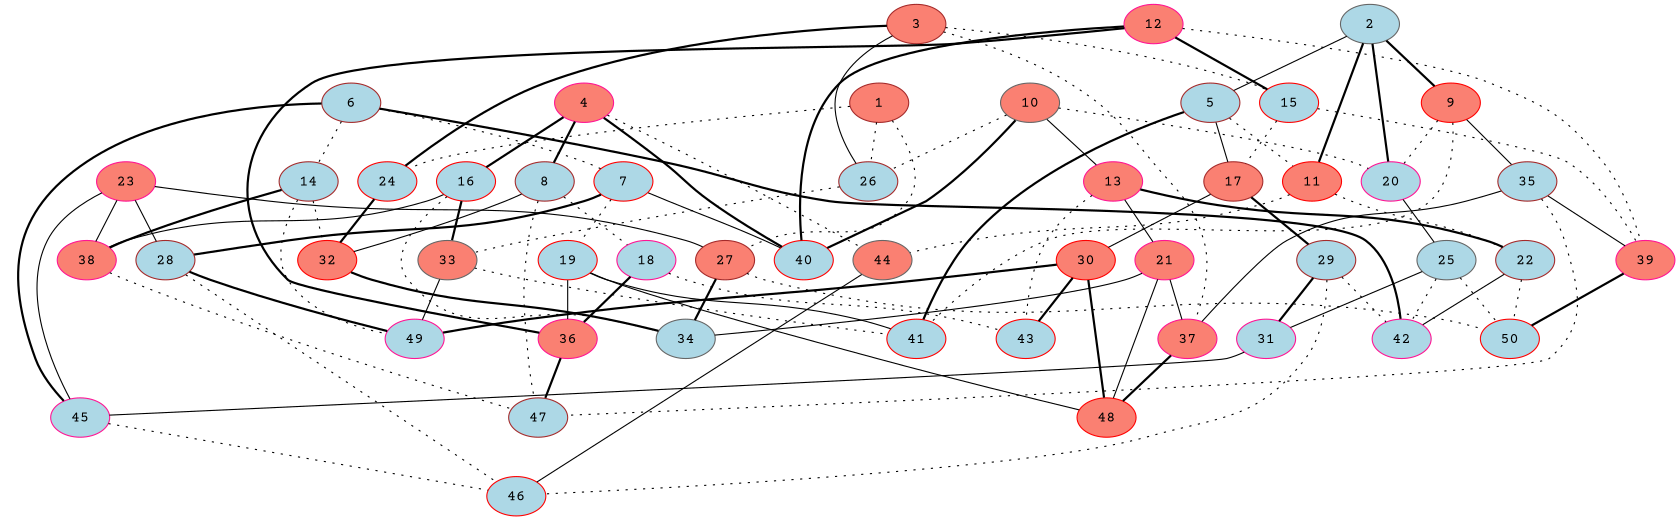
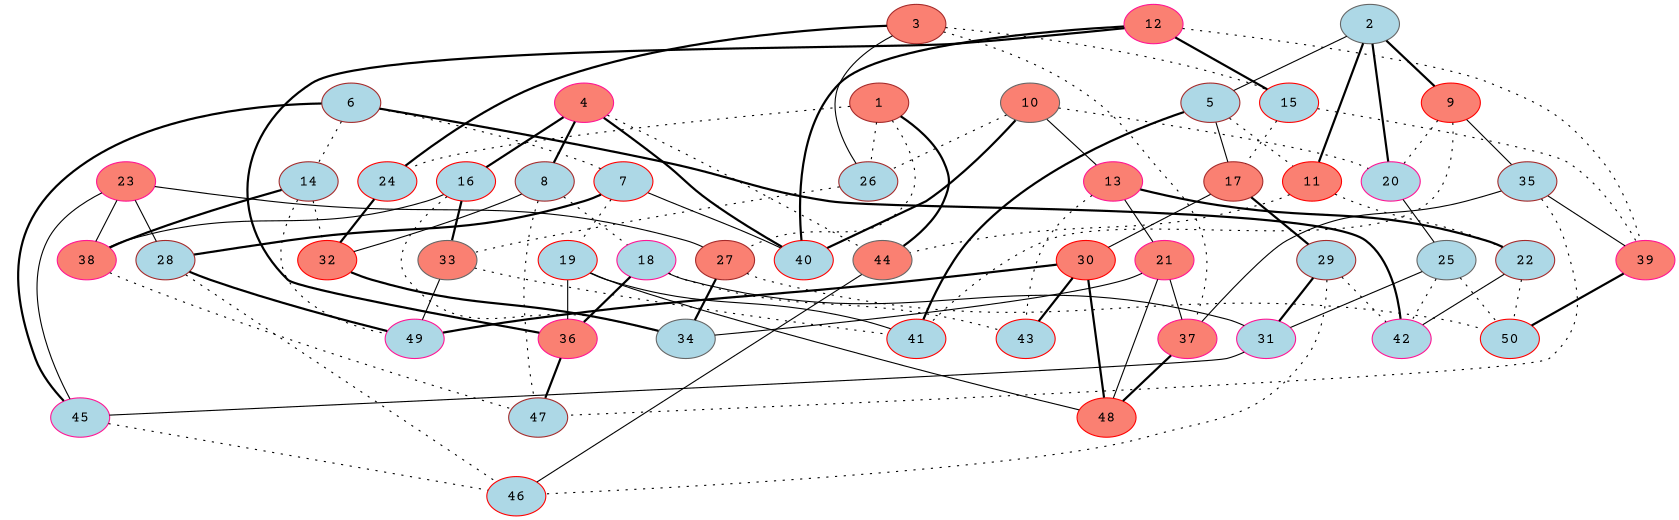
edge "1" -- "44": added
edge "18" -- "31": added
